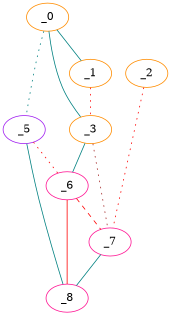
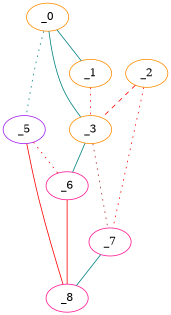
edge "_2" -- "_3": added
edge "_5" -- "_8": color teal -> red
edge "_6" -- "_7": removed
